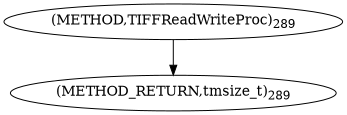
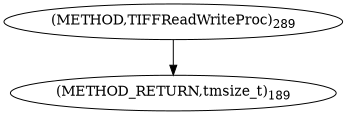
node "(METHOD_RETURN,tmsize_t)": text "289" -> "189"
